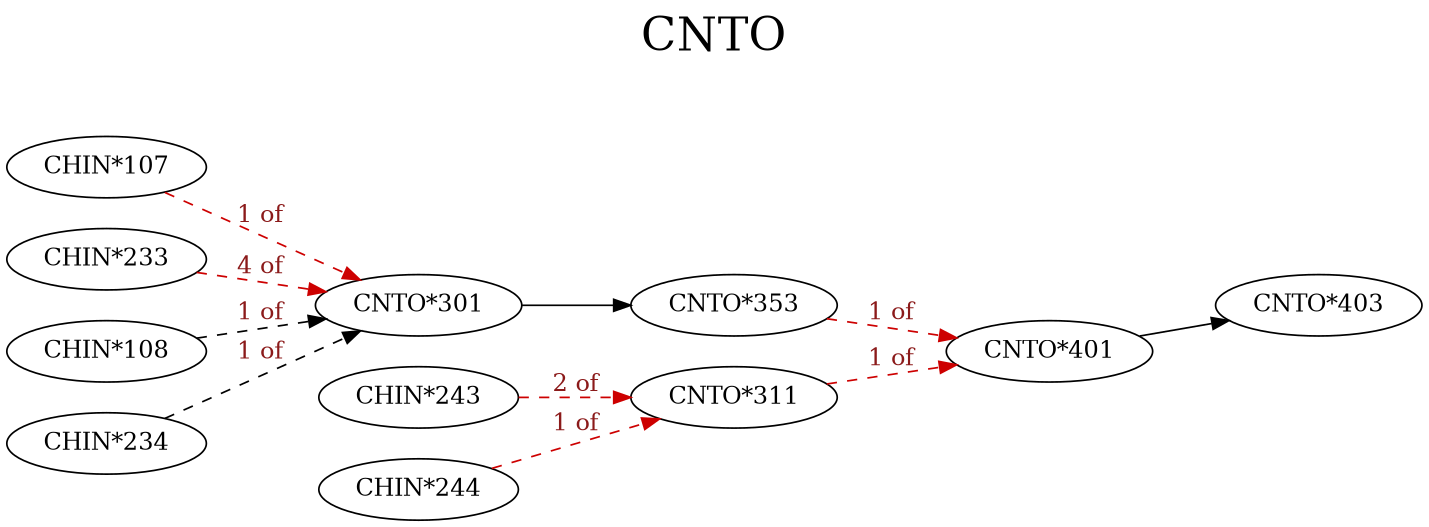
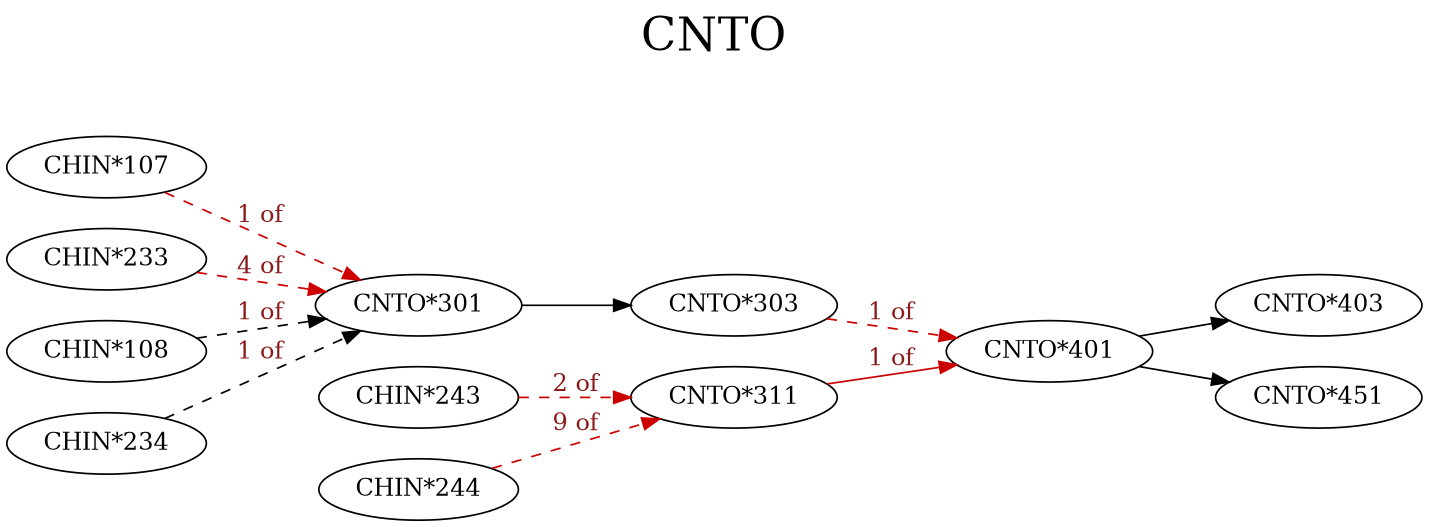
node "CNTO*353": label "CNTO*353" -> "CNTO*303"
edge "CNTO*311" -> "CNTO*401": style dashed -> solid
node "CNTO*451": added
edge "CHIN*244" -> "CNTO*311": label "1 of" -> "9 of"
